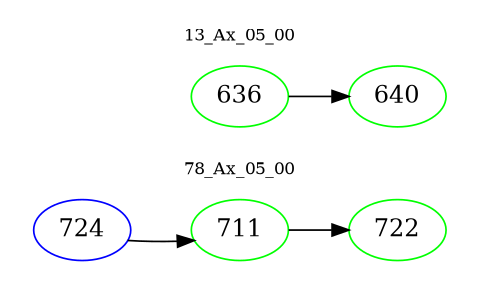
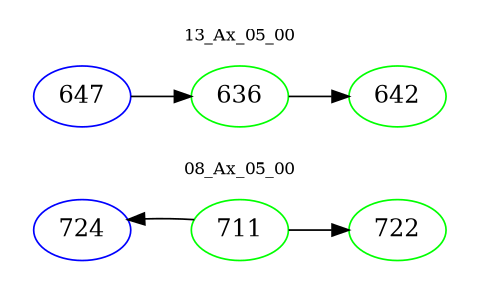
node "647": added
node "640": label "640" -> "642"
cluster "78_Ax_05_00": label "78_Ax_05_00" -> "08_Ax_05_00"
edge "724" -> "711": reversed
